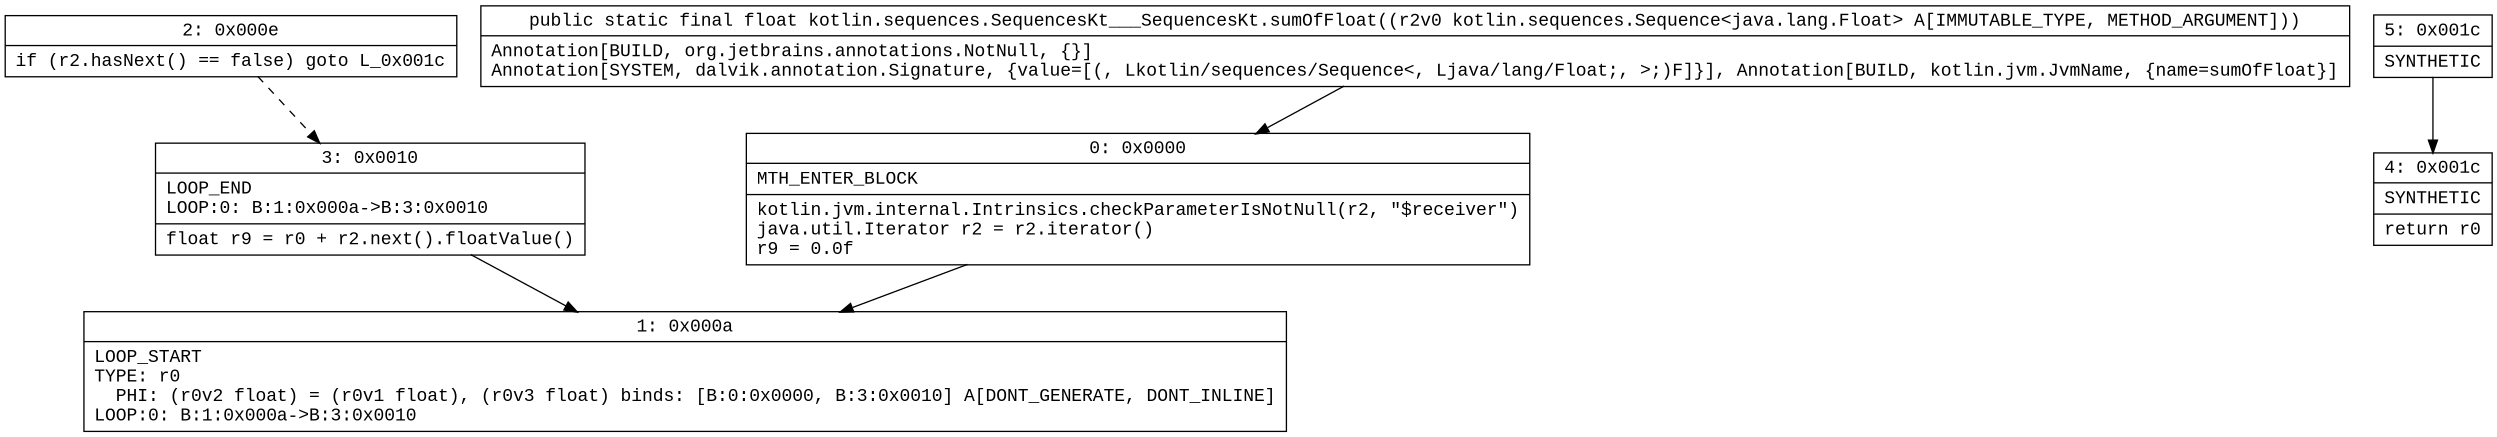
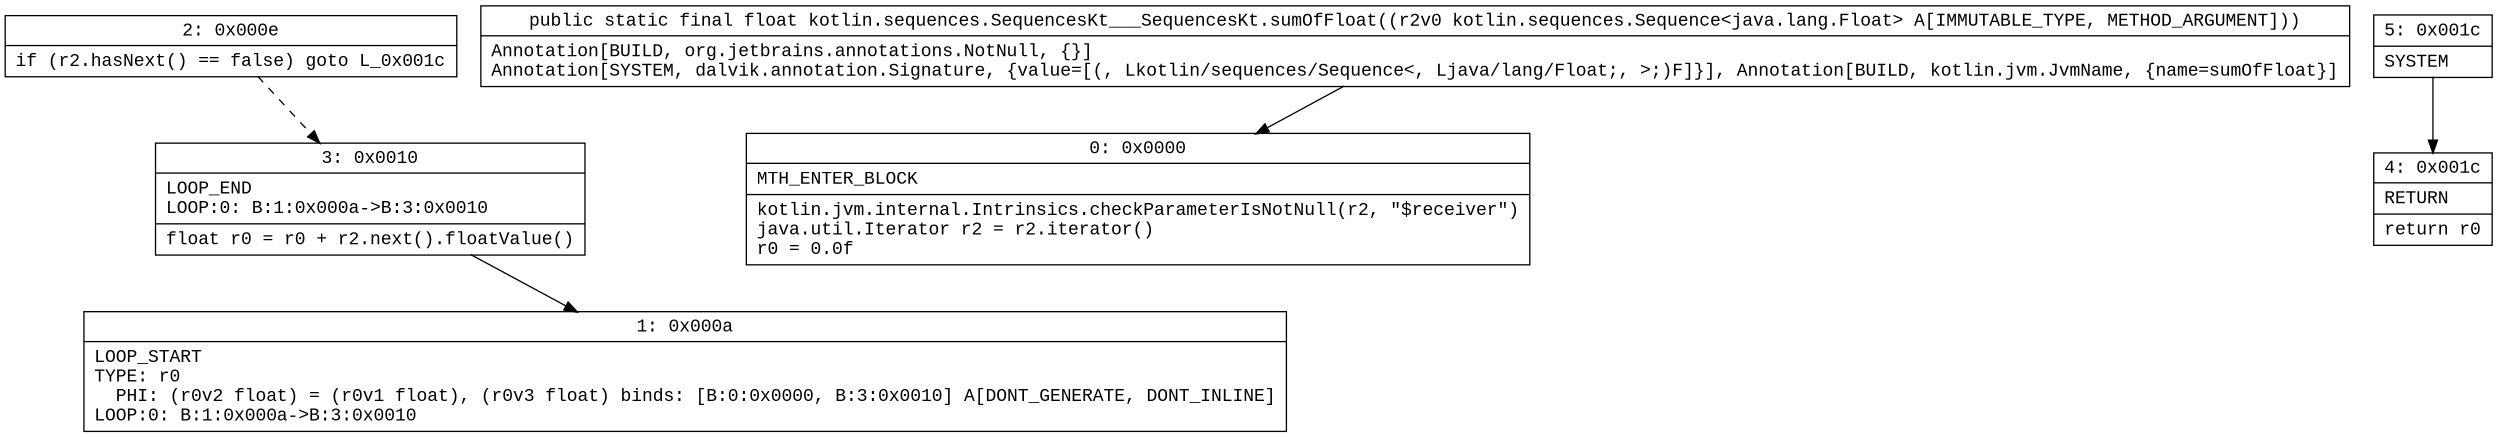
node "5: 0x001c": text "SYNTHETIC" -> "SYSTEM"
node "4: 0x001c": text "SYNTHETIC" -> "RETURN"
node "3: 0x0010": text "float r9 = r0 + r2.next().floatValue()" -> "float r0 = r0 + r2.next().floatValue()"
node "0: 0x0000": text "r9 = 0.0f" -> "r0 = 0.0f"
edge "0: 0x0000" -> "1: 0x000a": removed
